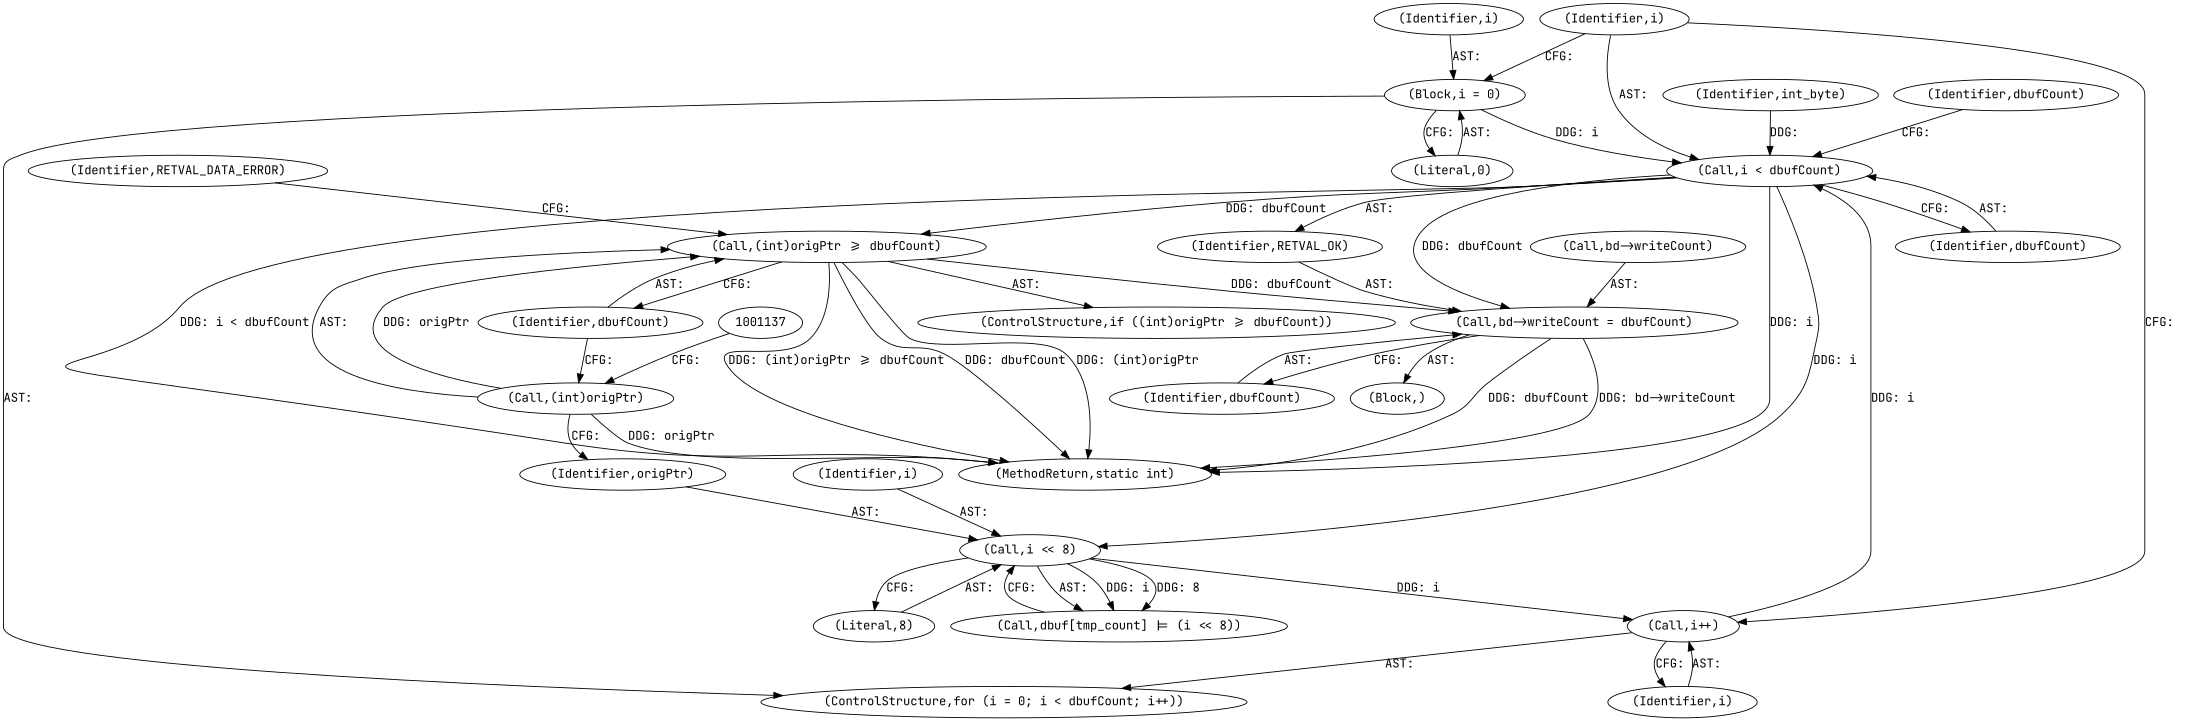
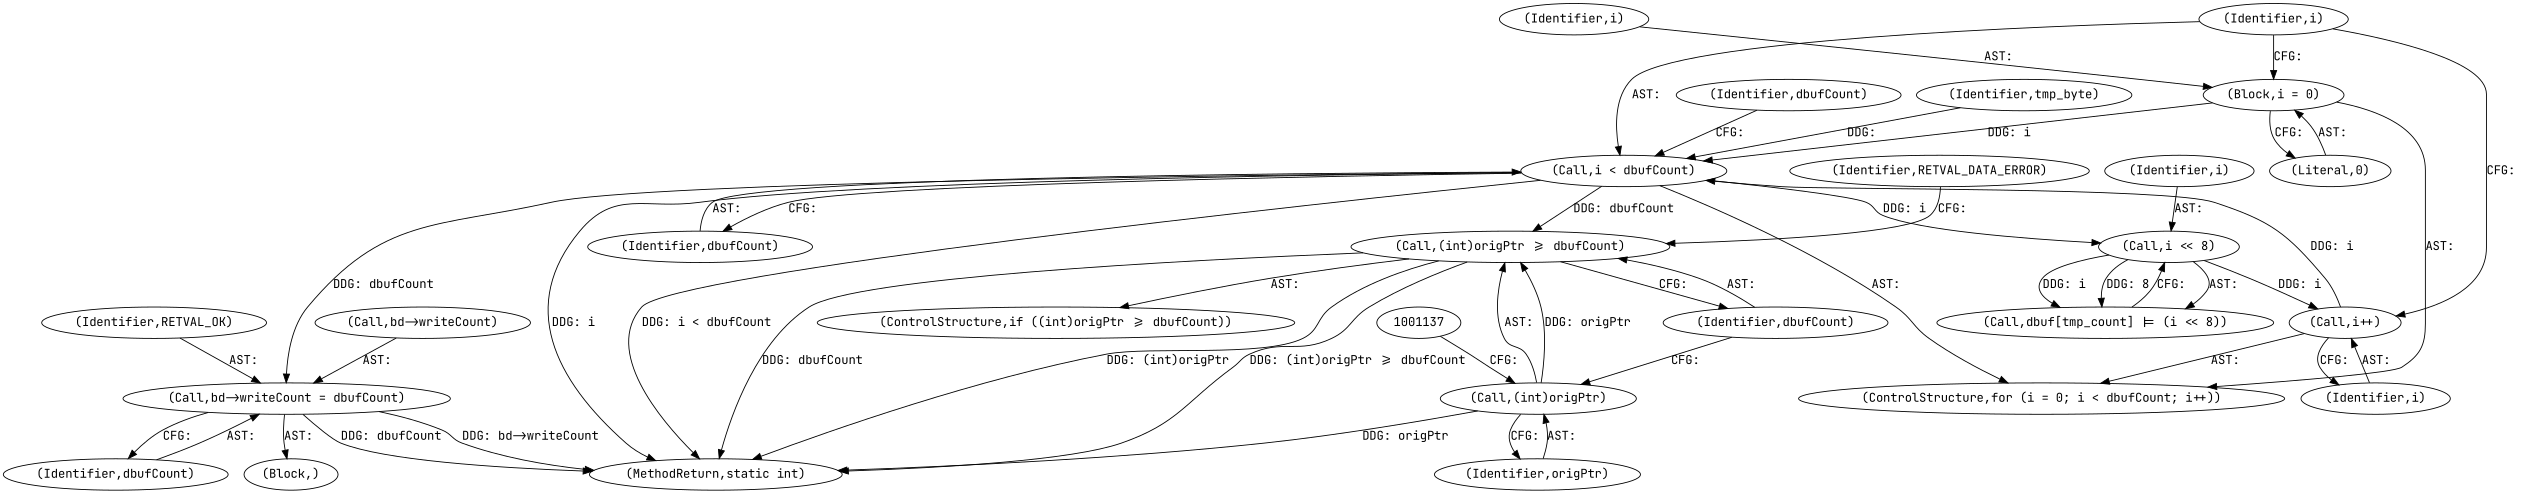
node "(Identifier,int_byte)": label "(Identifier,int_byte)" -> "(Identifier,tmp_byte)"
edge "(Call,i < dbufCount)" -> "(Identifier,RETVAL_OK)": now "(Call,i < dbufCount)" -> "(ControlStructure,for (i = 0; i < dbufCount; i++))"
edge "(Call,(int)origPtr >= dbufCount)" -> "(Call,bd->writeCount = dbufCount)": removed, label "DDG: dbufCount"
edge "(Identifier,origPtr)" -> "(Call,i << 8)": now "(Identifier,origPtr)" -> "(Call,(int)origPtr)"
node "(Literal,8)": removed
